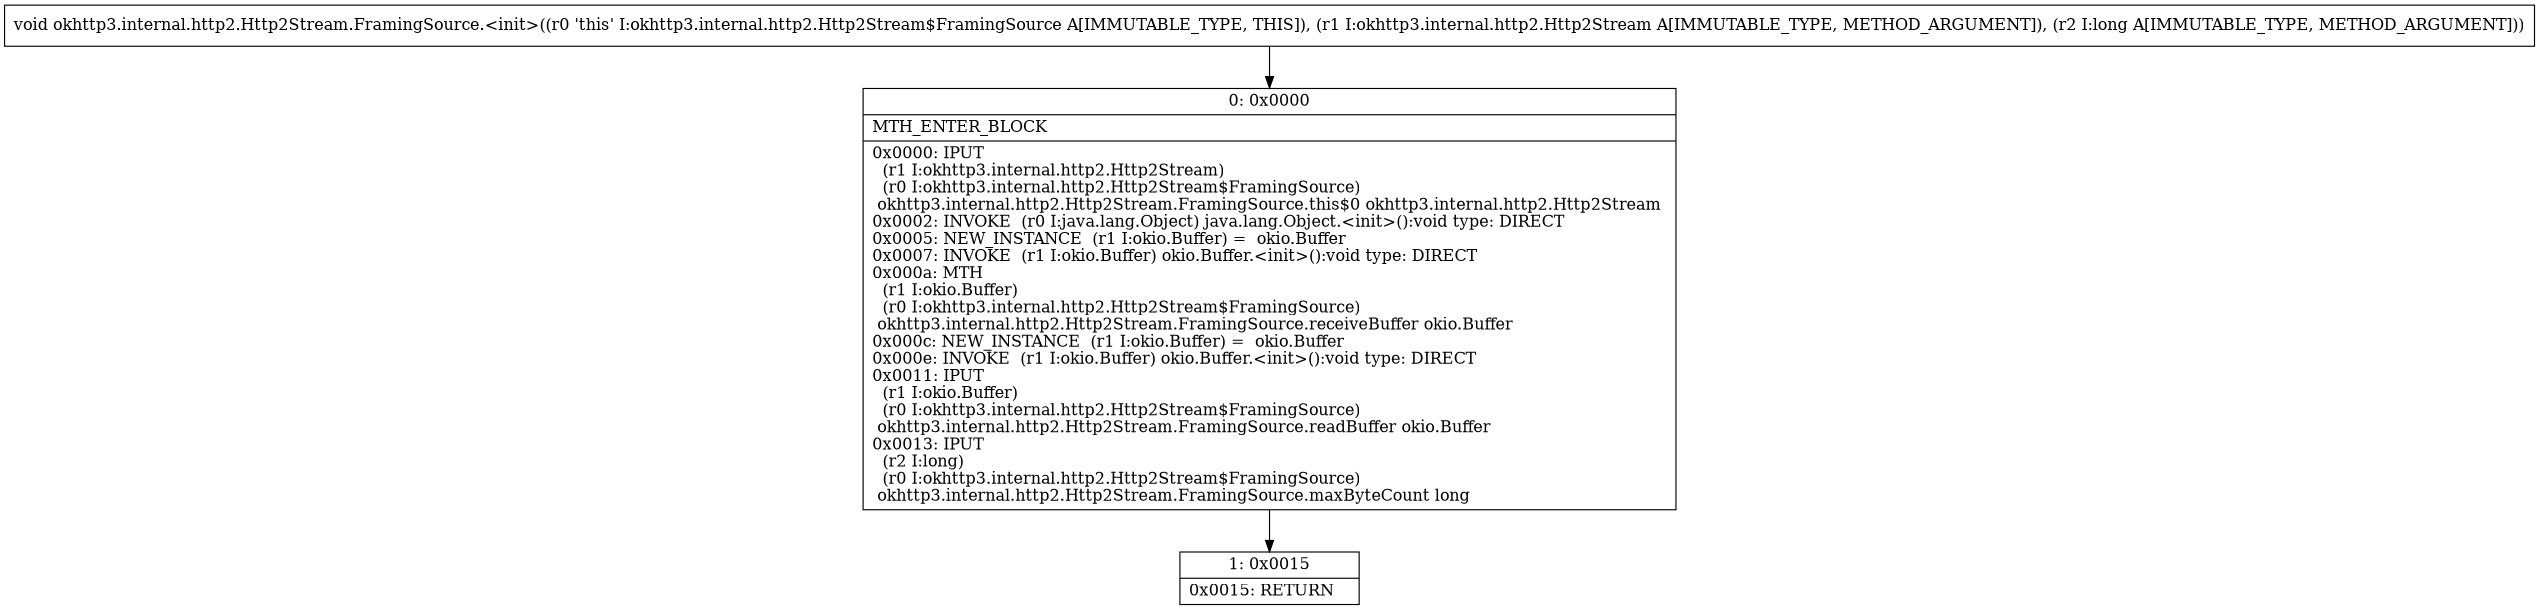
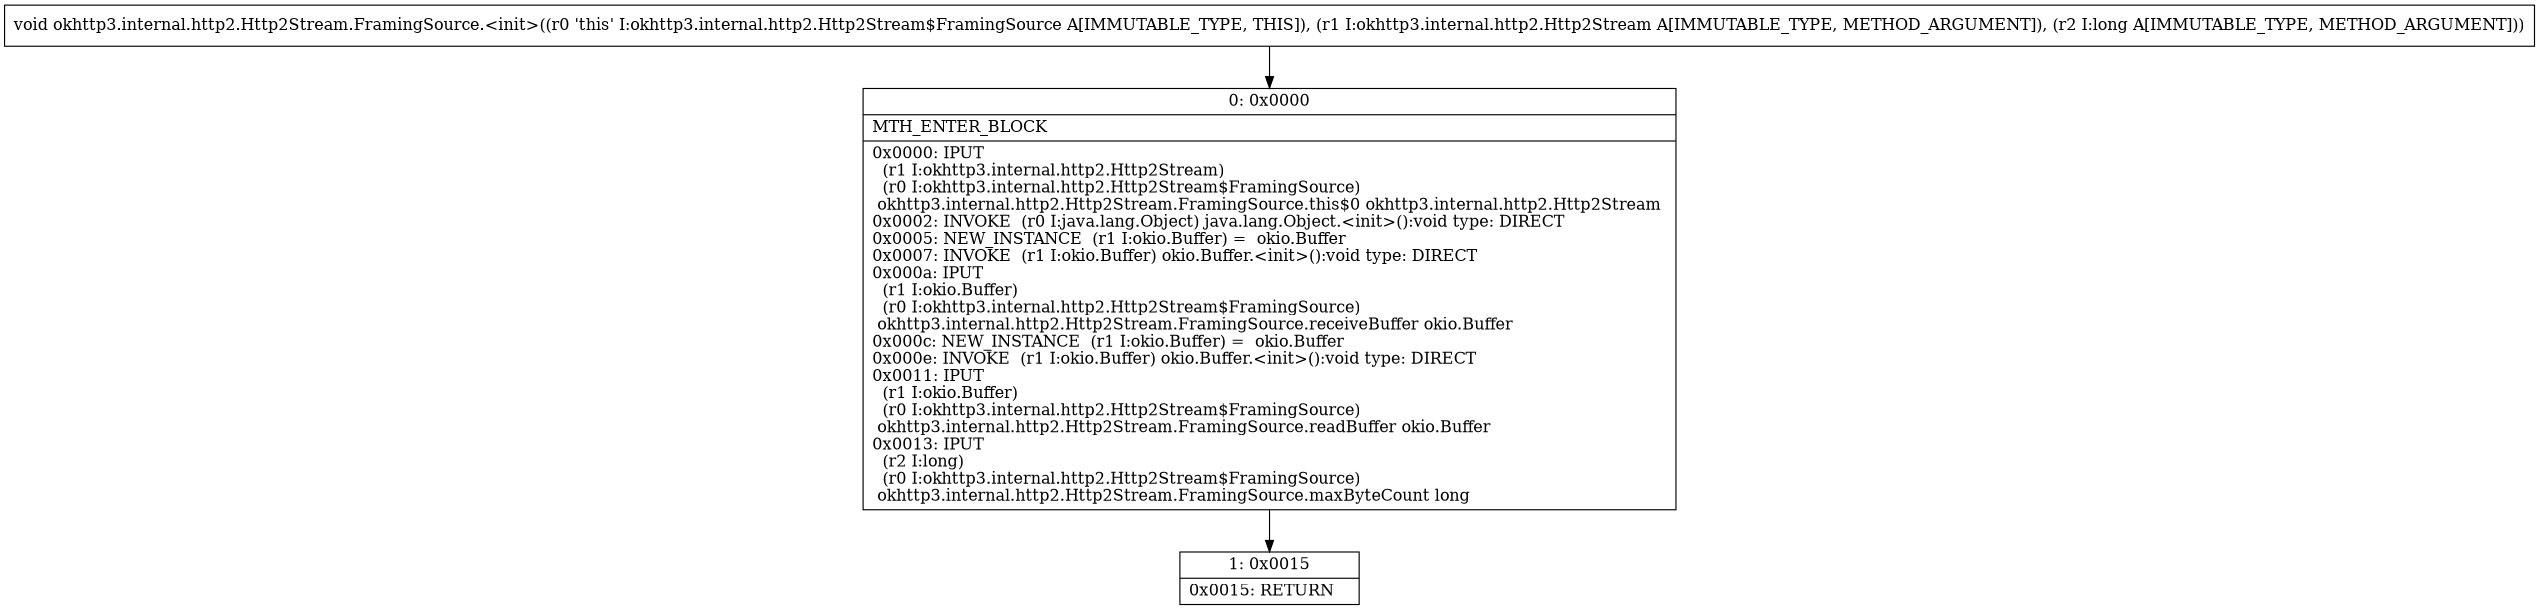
node "0: 0x0000": text "0x000a: MTH" -> "0x000a: IPUT"
